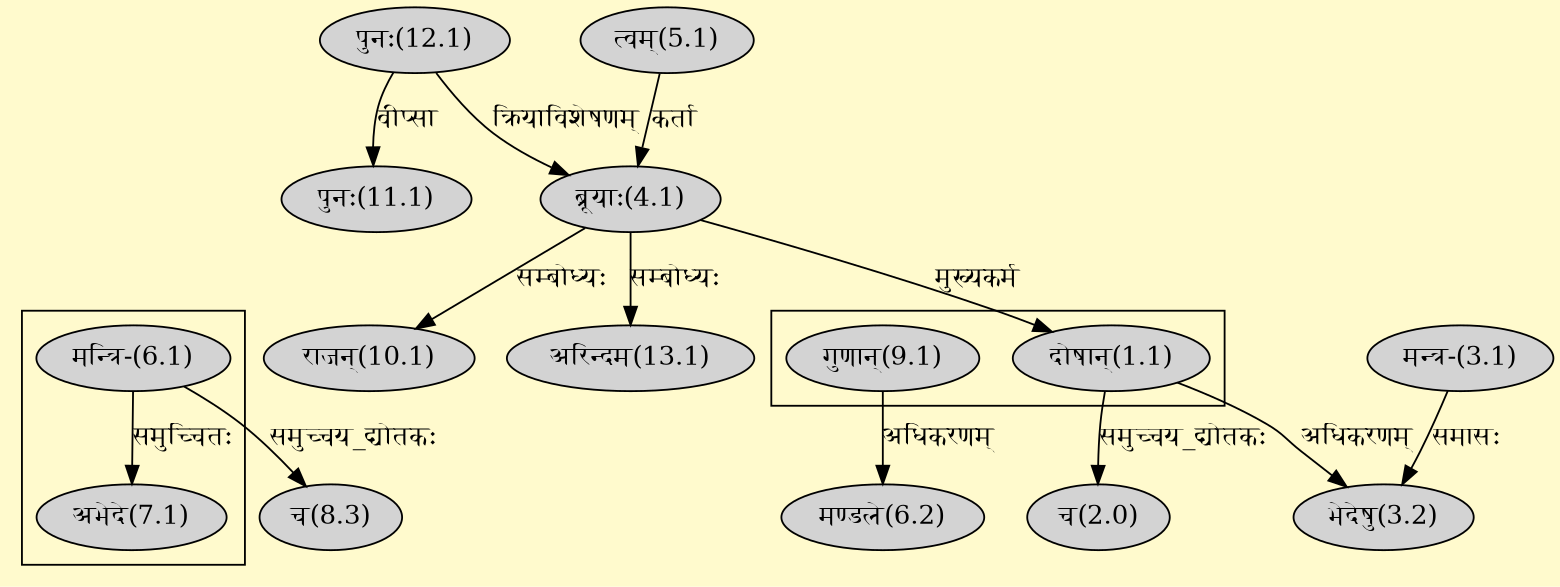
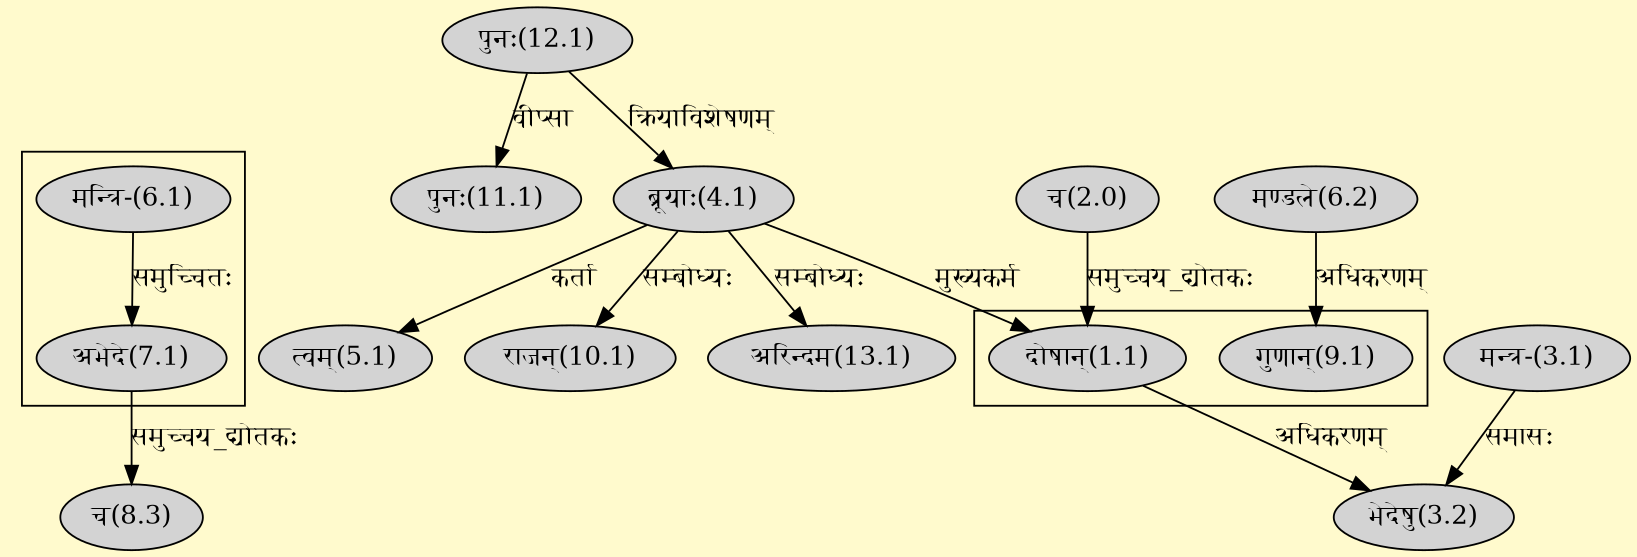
edge "त्वम्(5.1)" -> "ब्रूयाः(4.1)": reversed
edge "मन्त्रि-(6.1)" -> "च(8.3)": now "अभेदे(7.1)" -> "च(8.3)"
edge "दोषान्(1.1)" -> "च(2.0)": reversed
edge "गुणान्(9.1)" -> "मण्डले(6.2)": reversed
